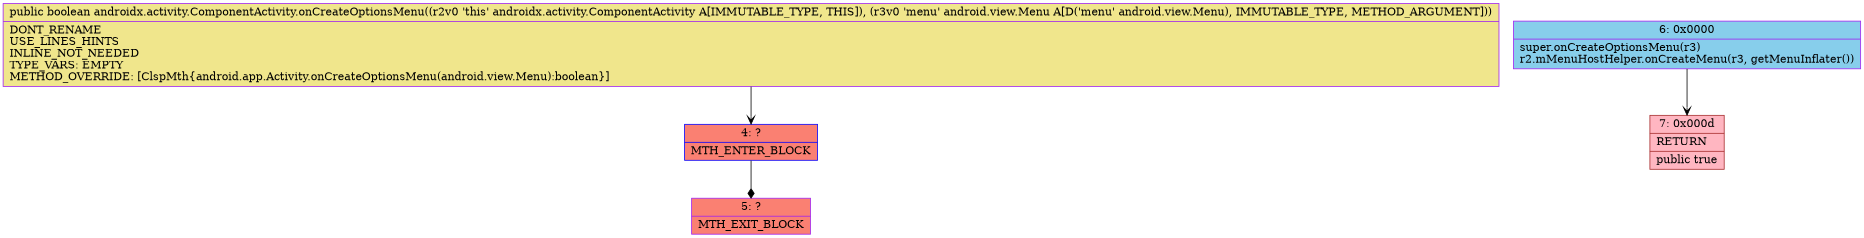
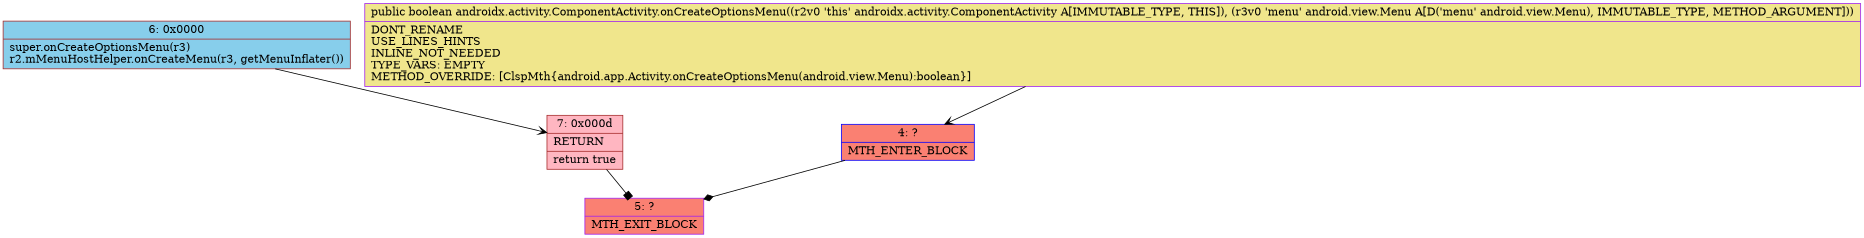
node "6: 0x0000": color purple -> brown
node "7: 0x000d": text "public true" -> "return true"
edge "7: 0x000d" -> "5: ?": added
